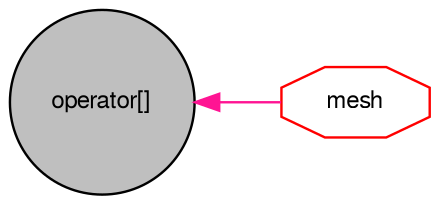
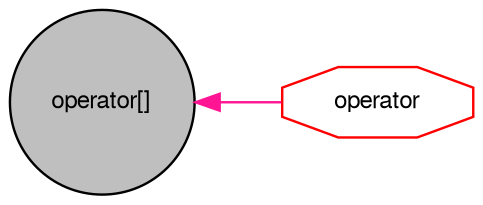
node "mesh": label "mesh" -> "operator"
